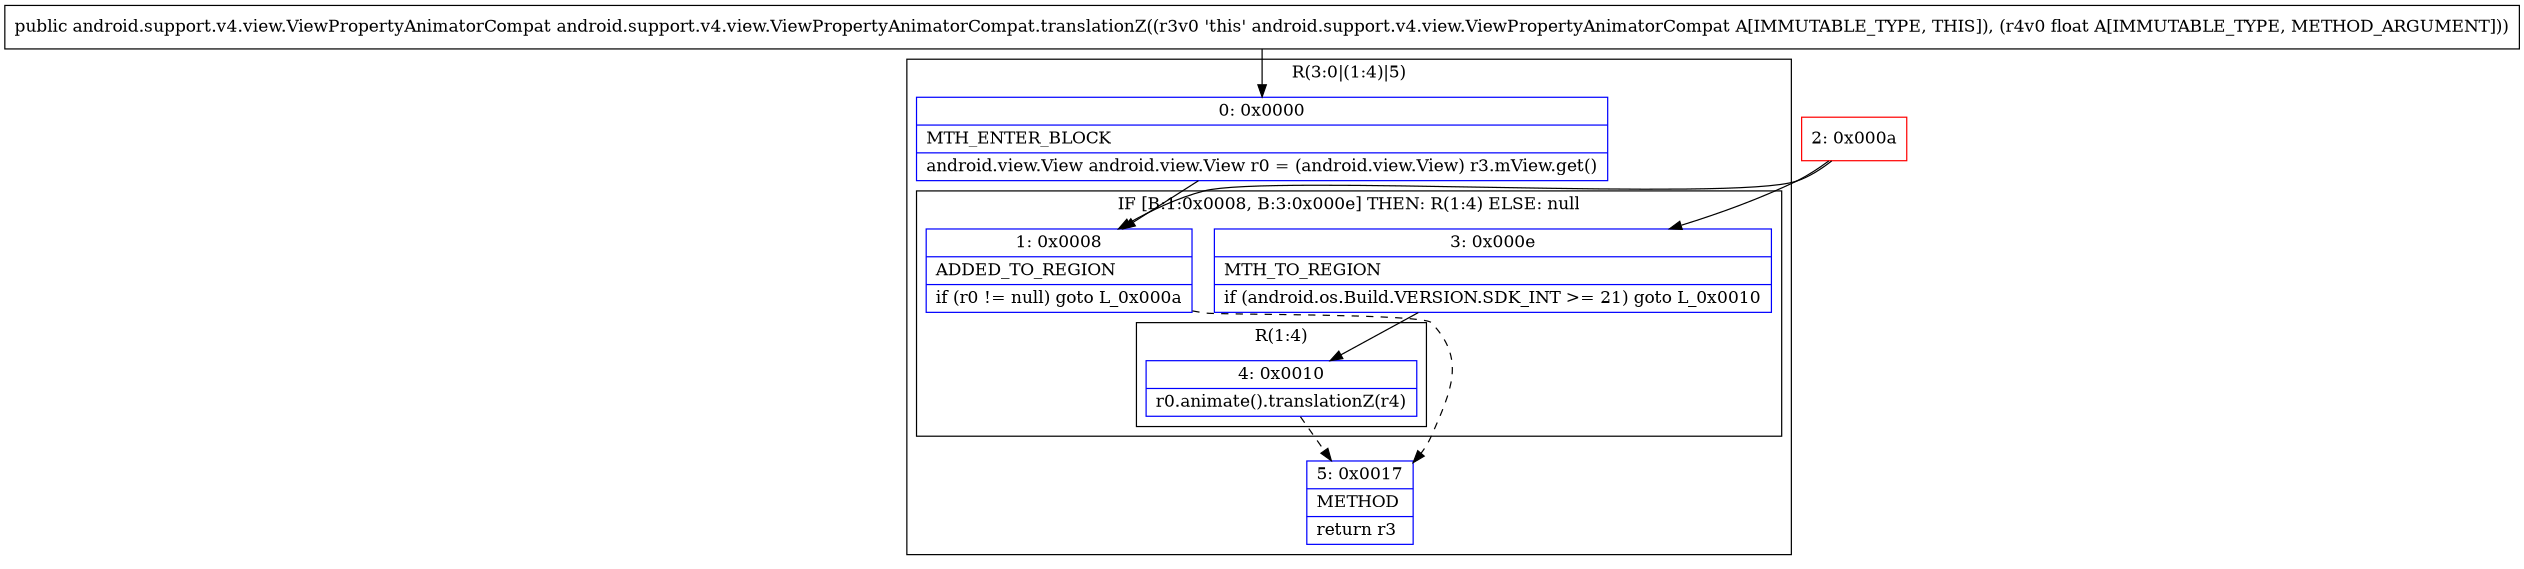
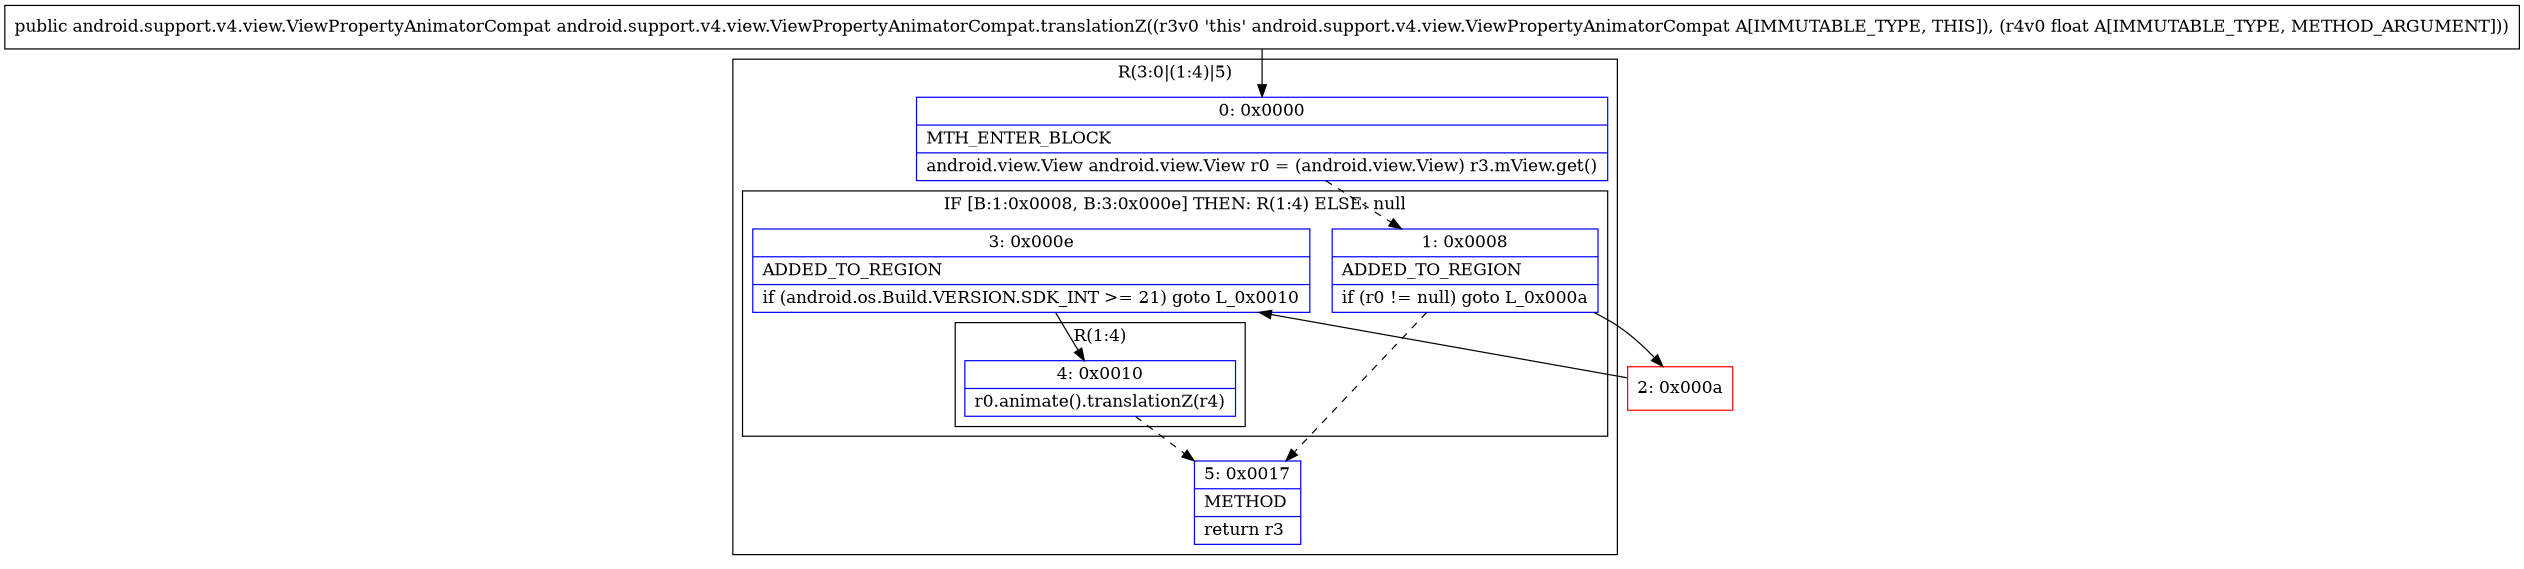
edge "2: 0x000a" -> "1: 0x0008": reversed
edge "0: 0x0000" -> "1: 0x0008": style solid -> dashed
node "3: 0x000e": text "MTH_TO_REGION" -> "ADDED_TO_REGION"
